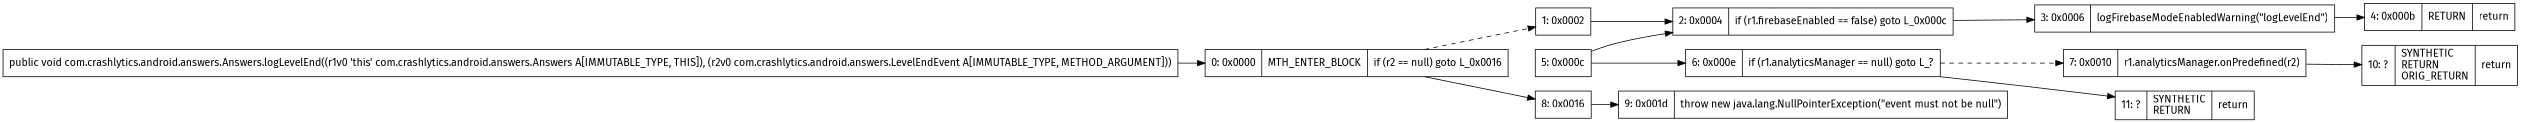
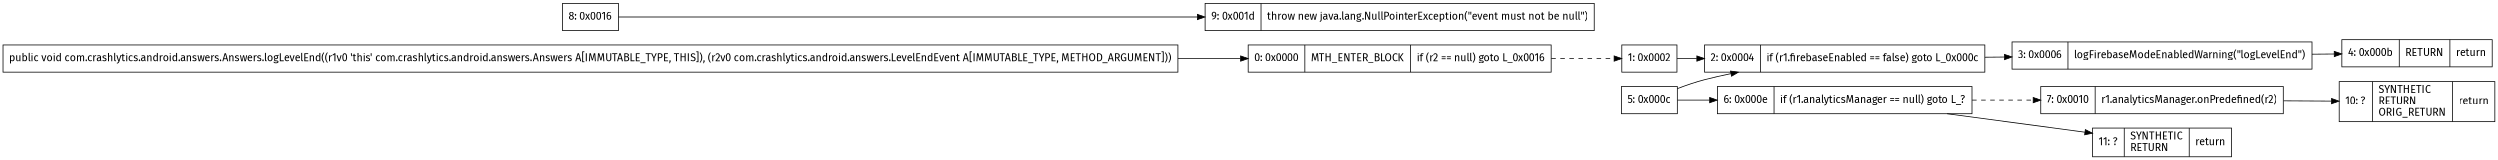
edge "0: 0x0000" -> "8: 0x0016": removed
